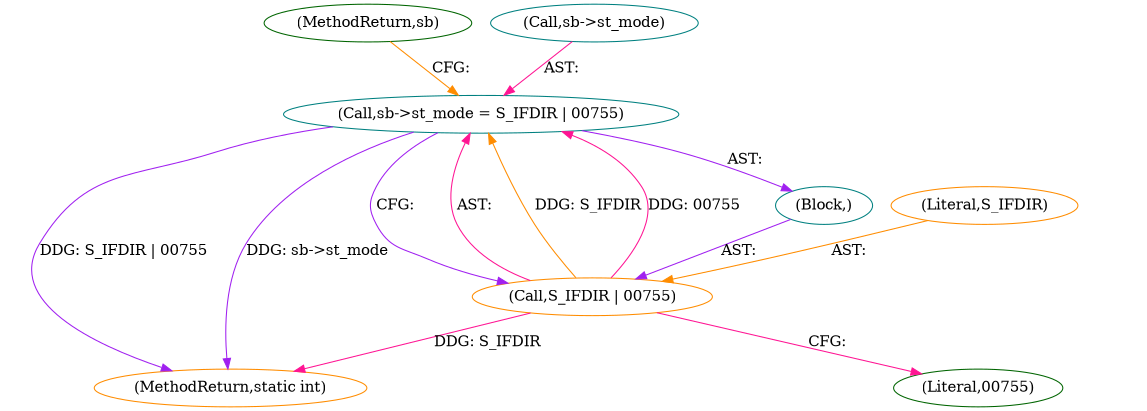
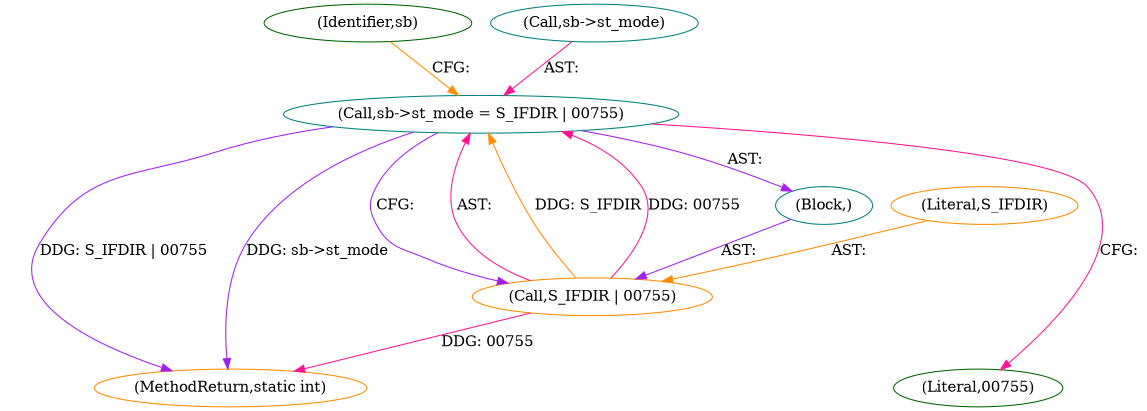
node "(MethodReturn,sb)": label "(MethodReturn,sb)" -> "(Identifier,sb)"
edge "(Call,S_IFDIR | 00755)" -> "(MethodReturn,static int)": label "DDG: S_IFDIR" -> "DDG: 00755"
edge "(Call,S_IFDIR | 00755)" -> "(Literal,00755)": now "(Call,sb->st_mode = S_IFDIR | 00755)" -> "(Literal,00755)"
